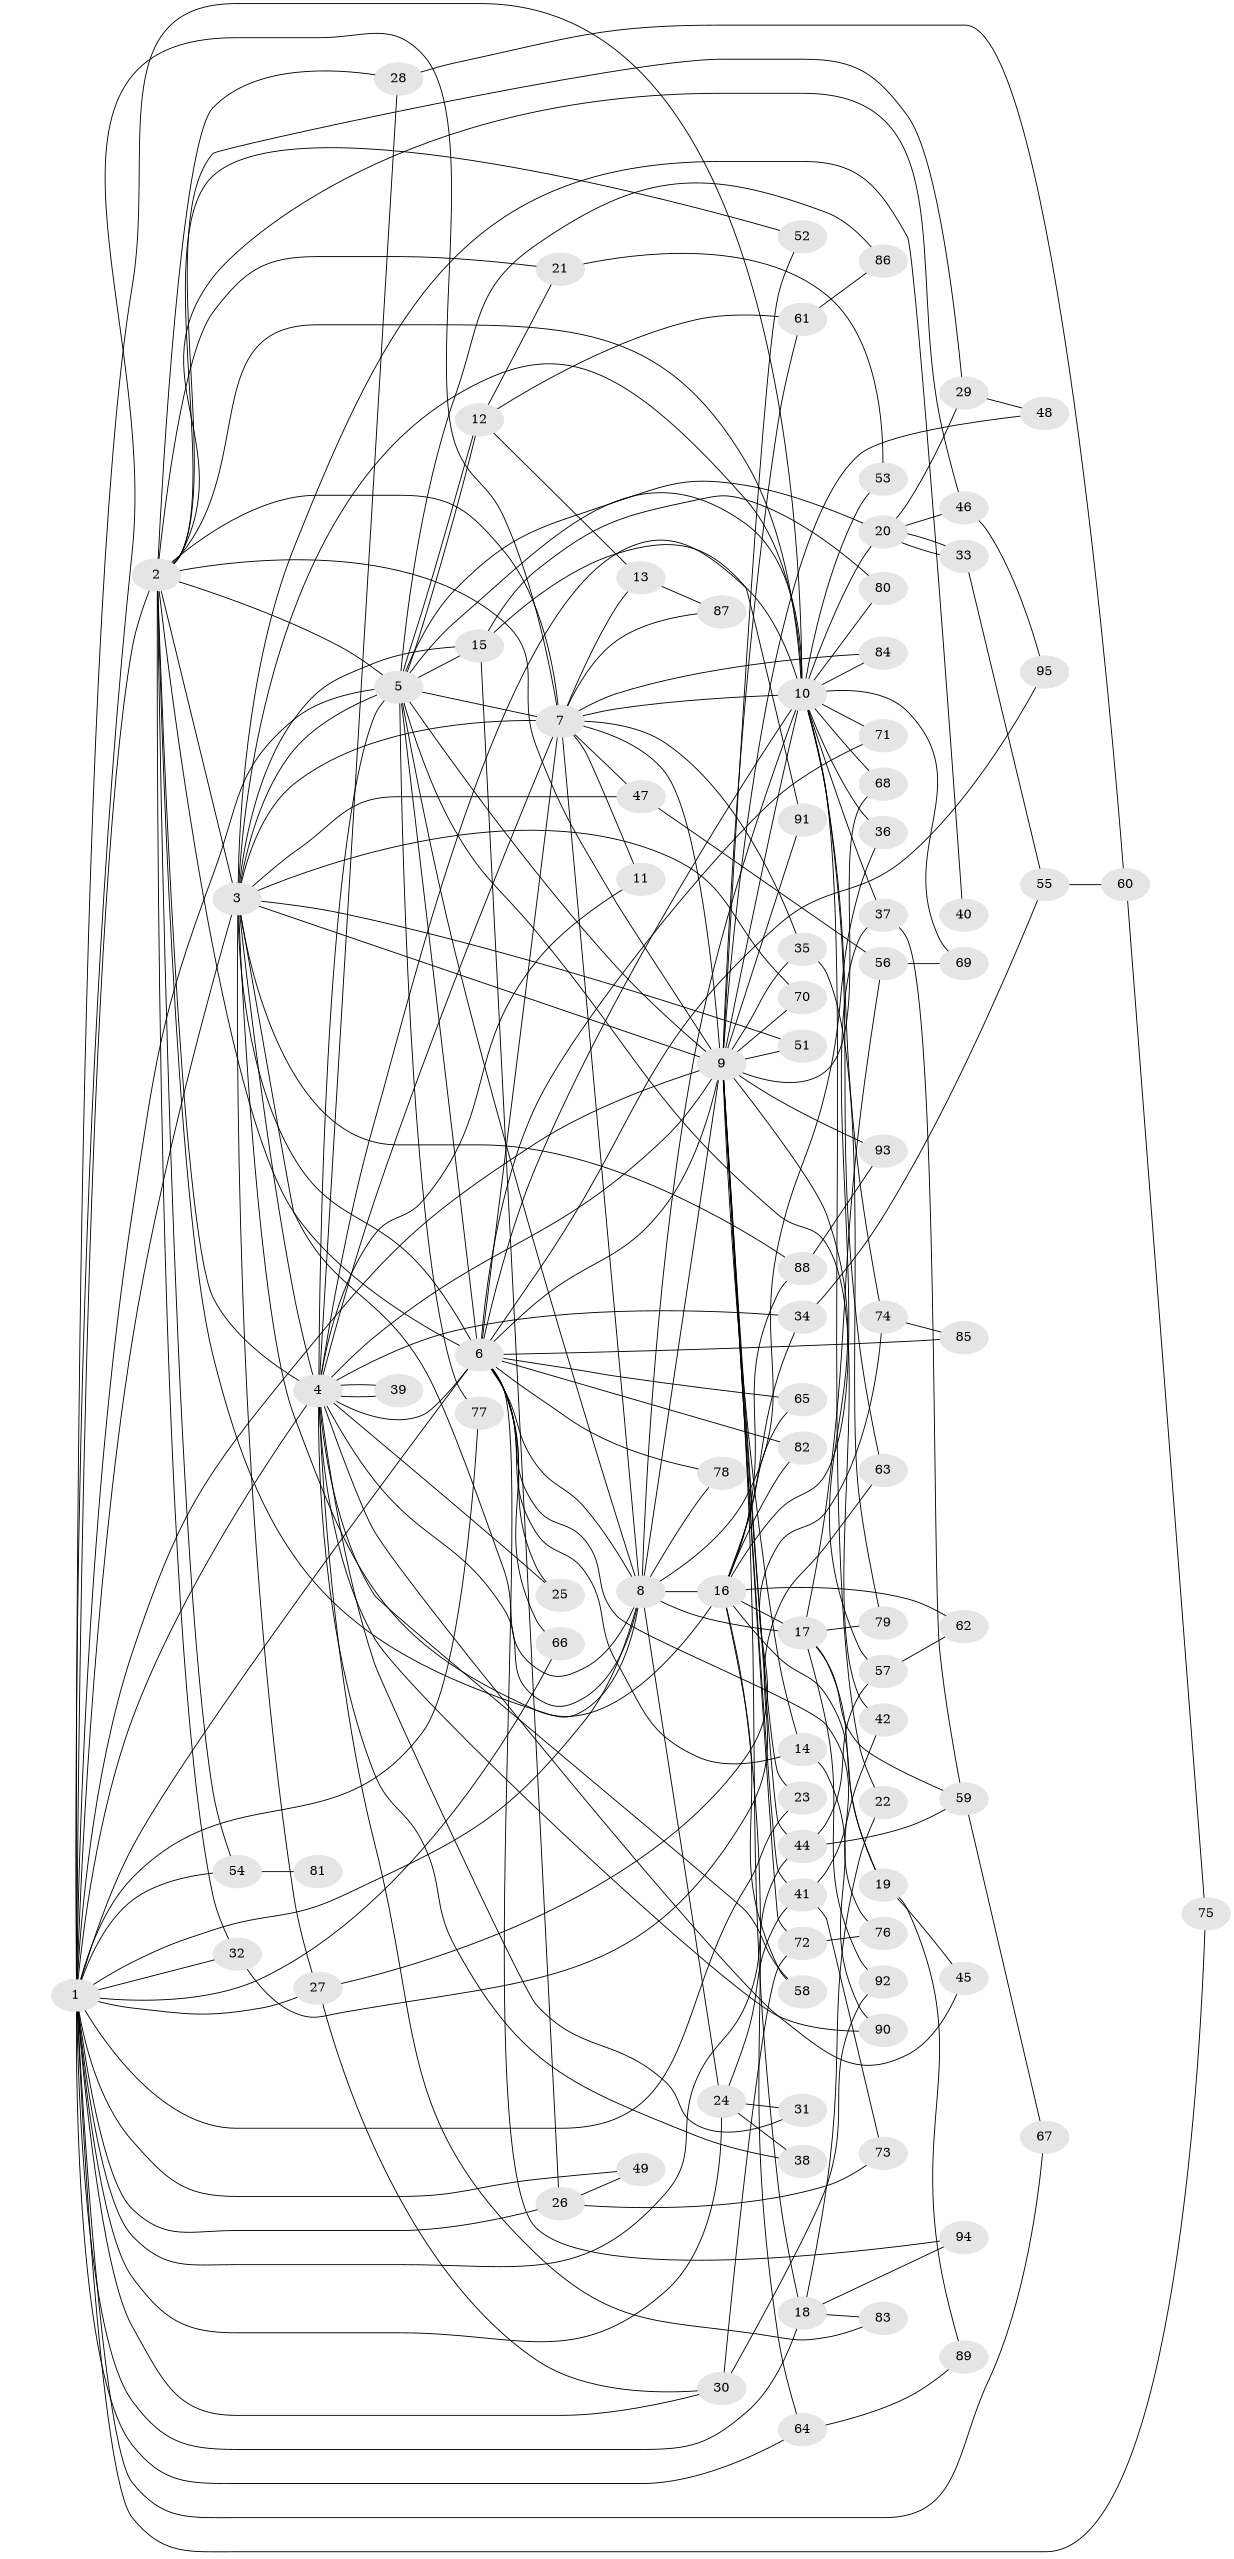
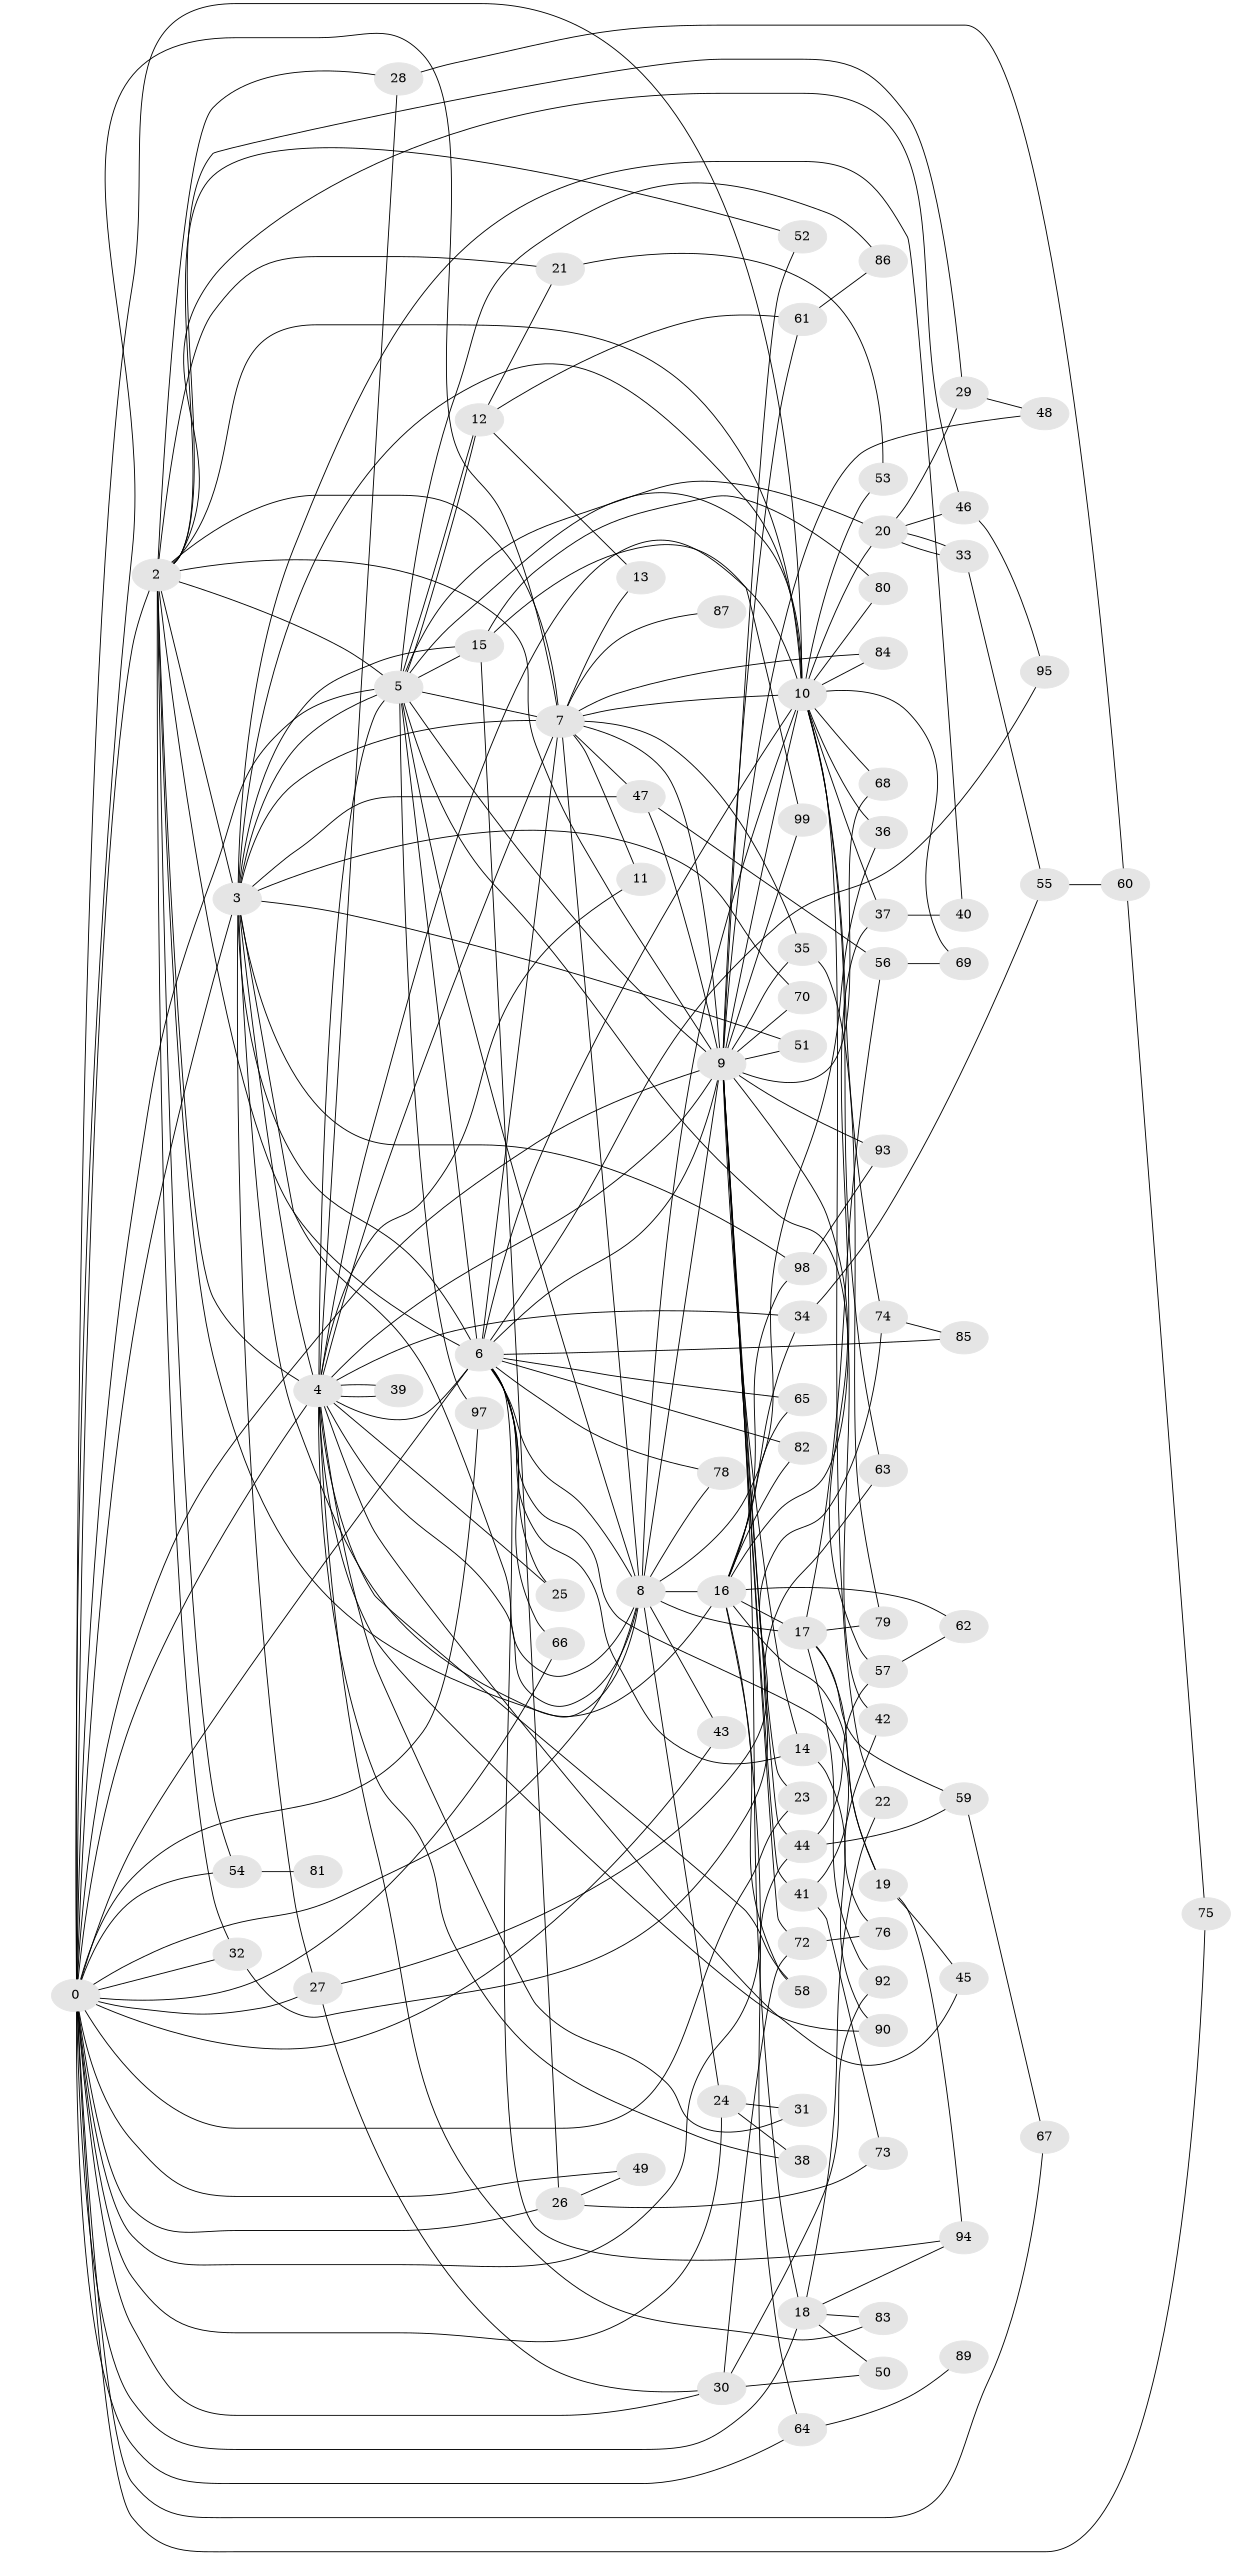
edge "13" -- "87": removed
node "71": removed
node "91": label "91" -> "99"
edge "3" -- "9": now "47" -- "9"
node "88": label "88" -> "98"
edge "37" -- "59": now "37" -- "40"
node "77": label "77" -> "97"
node "43": added
node "1": label "1" -> "0"
edge "41" -- "24": removed
edge "19" -- "89": now "19" -- "94"
node "50": added
